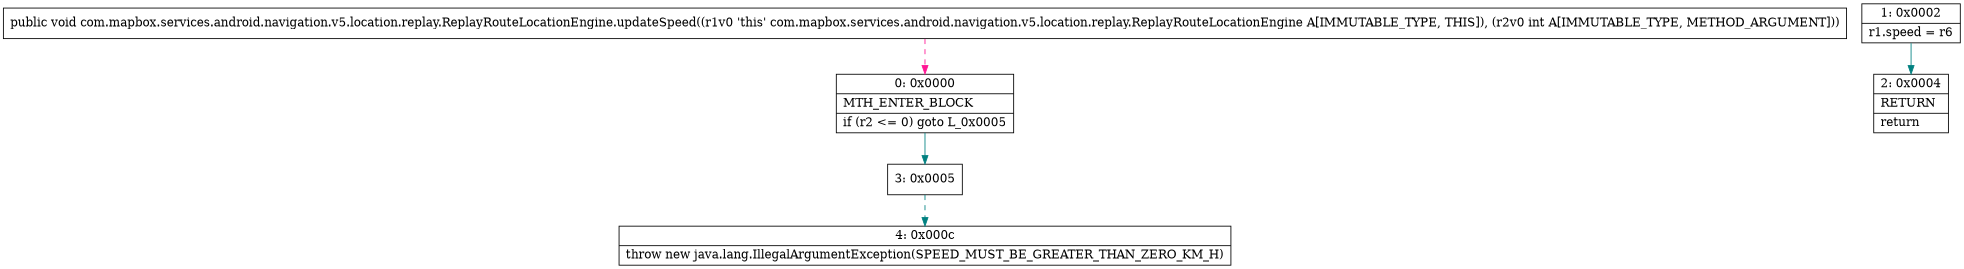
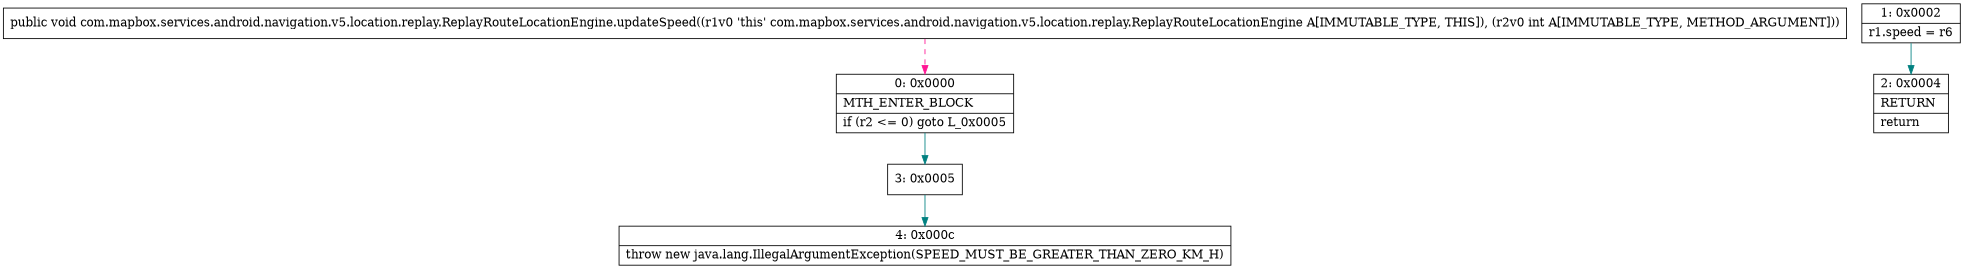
edge "3: 0x0005" -> "4: 0x000c": style dashed -> solid
